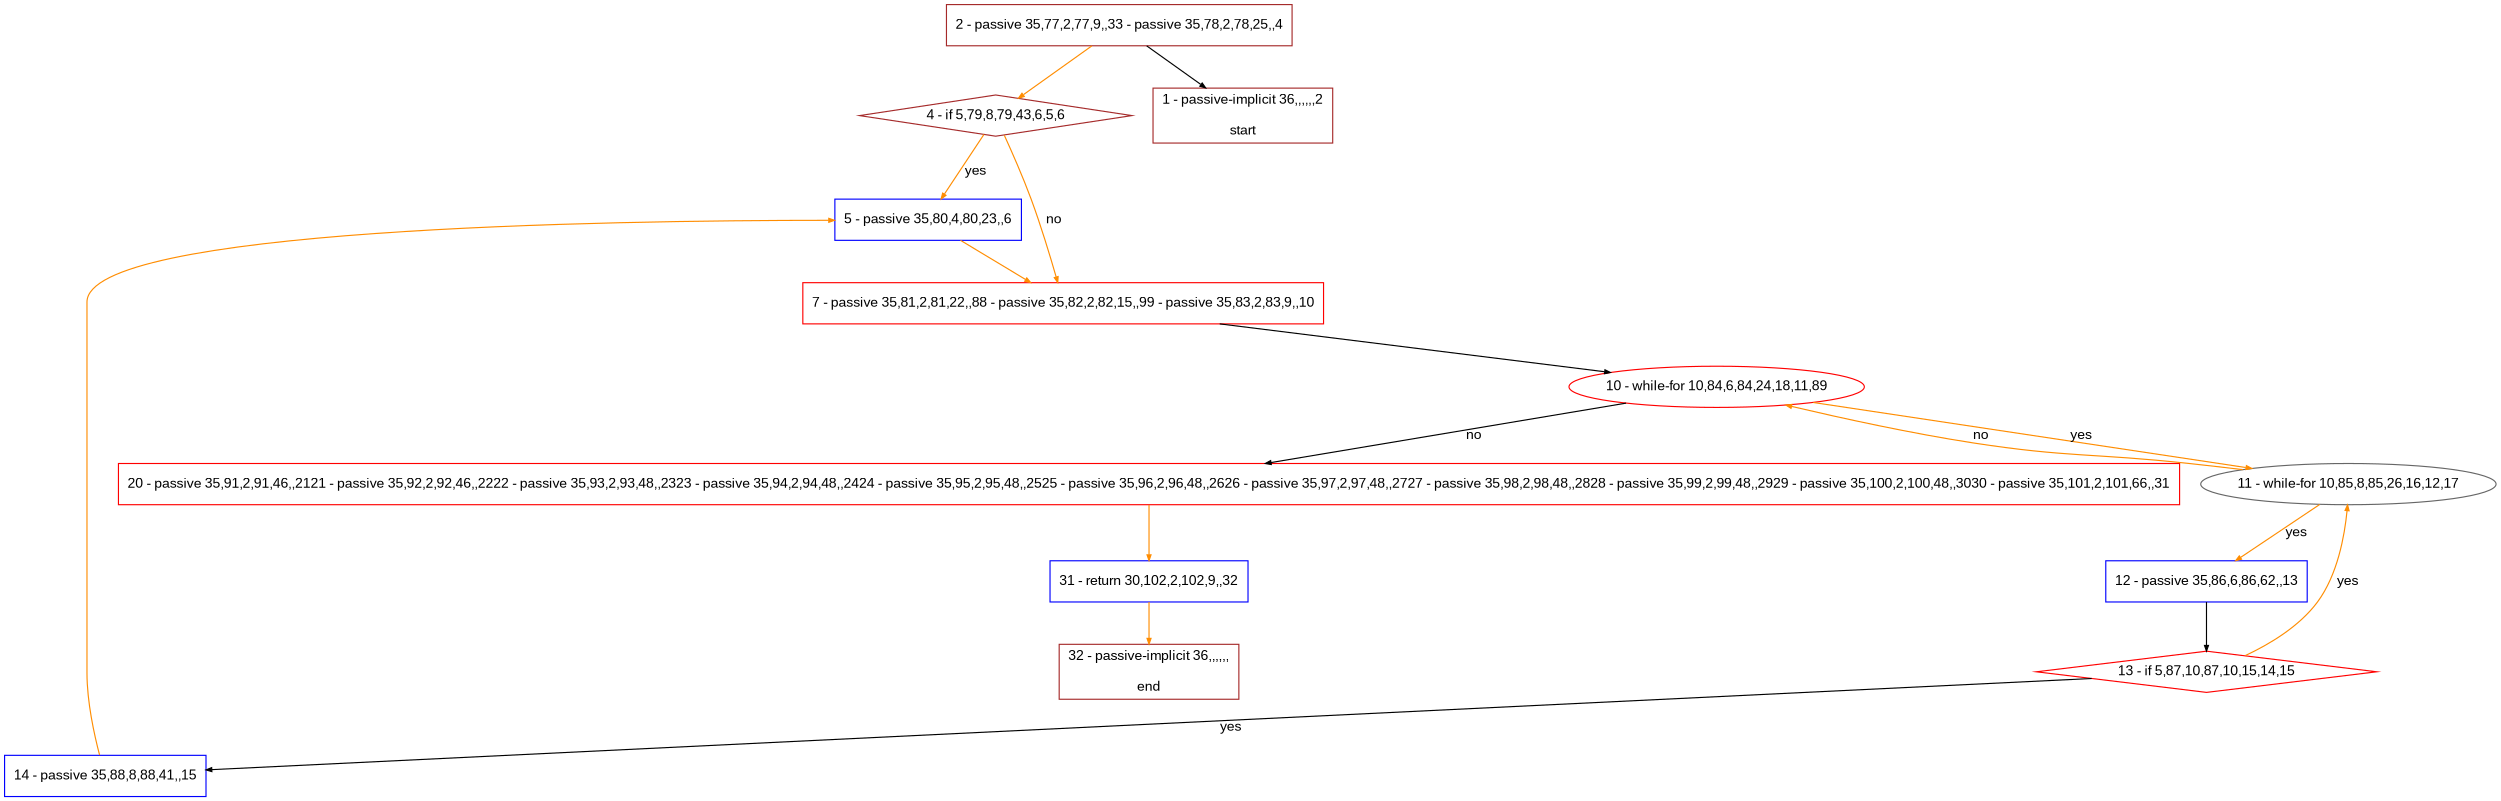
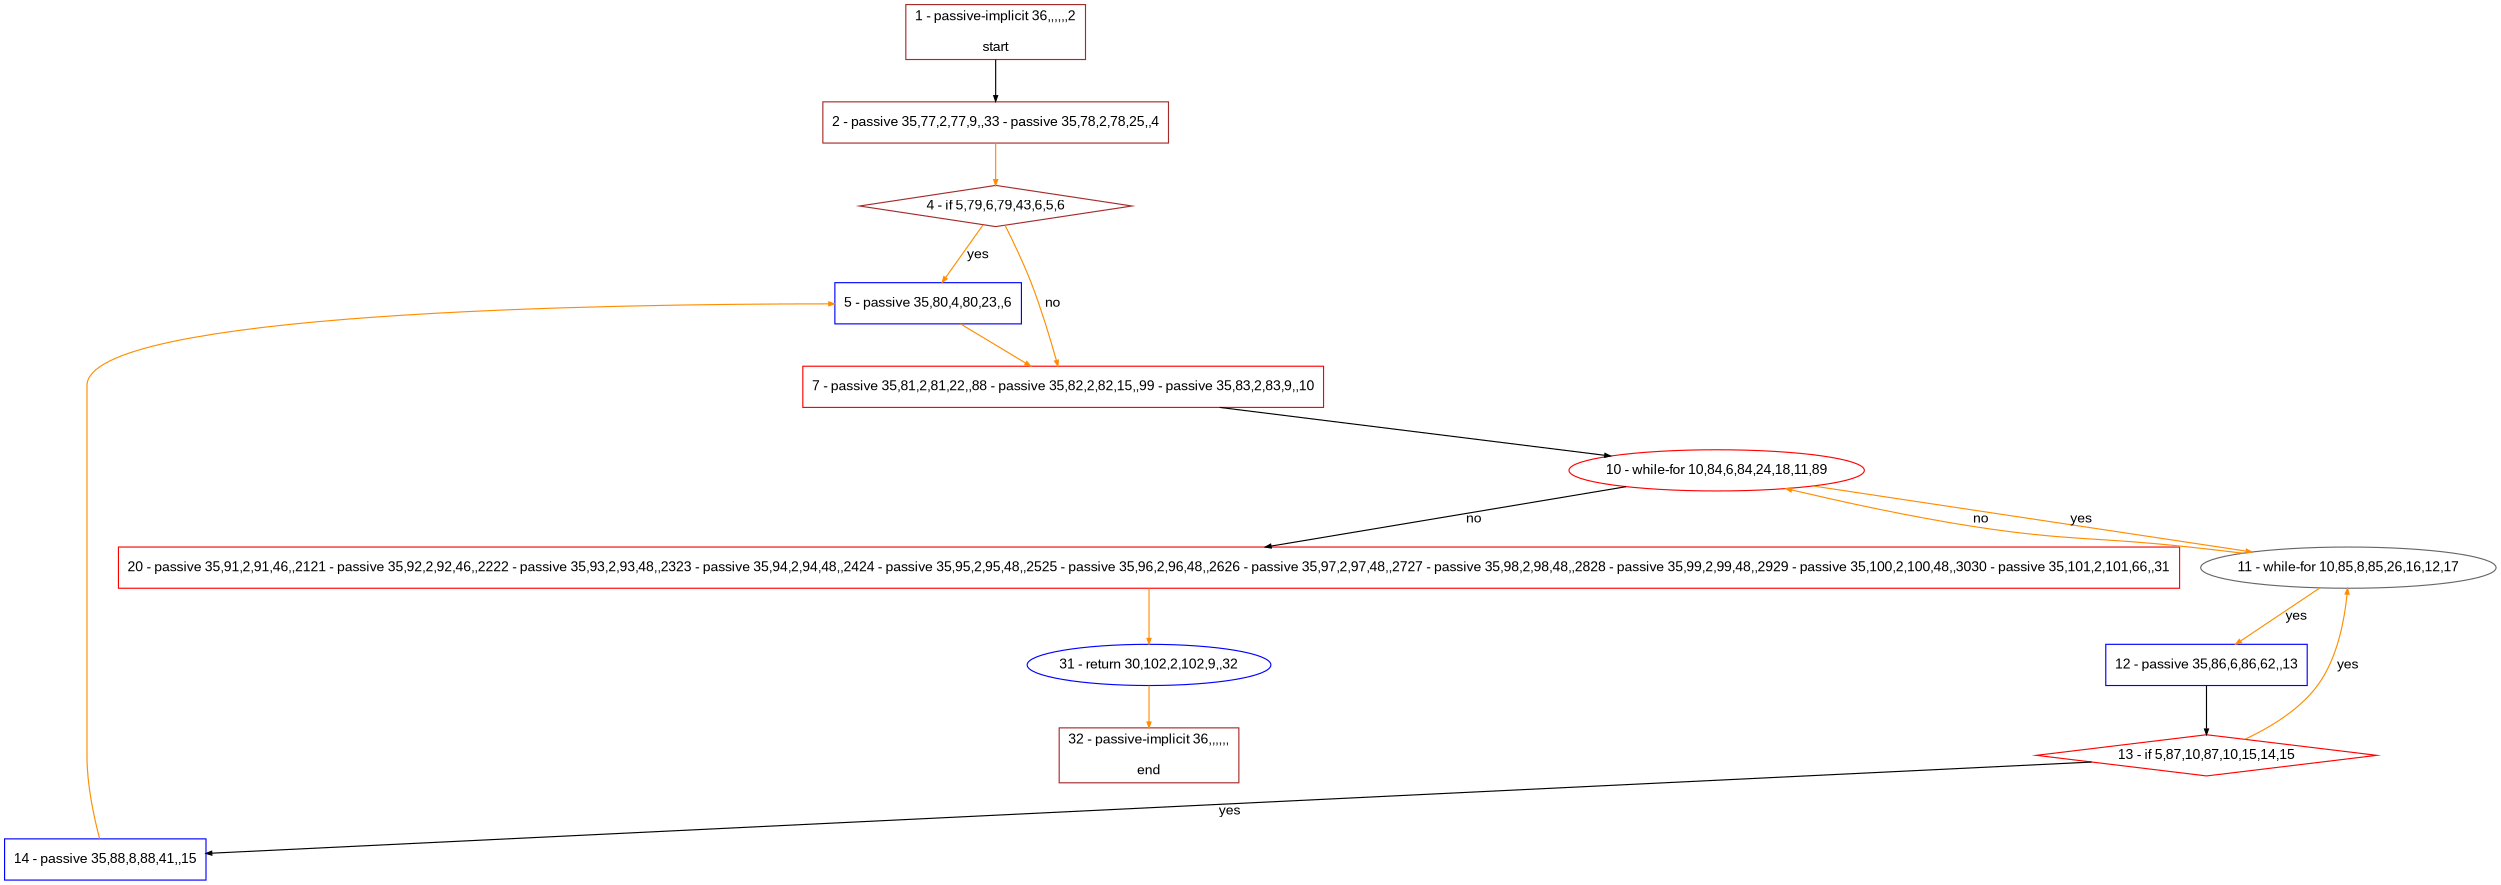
edge "2 - passive 35,77,2,77,9,,33 - passive 35,78,2,78,25,,4" -> "1 - passive-implicit 36,,,,,,2 start": reversed
node "4 - if 5,79,8,79,43,6,5,6": label "4 - if 5,79,8,79,43,6,5,6" -> "4 - if 5,79,6,79,43,6,5,6"
node "31 - return 30,102,2,102,9,,32": shape box -> ellipse
